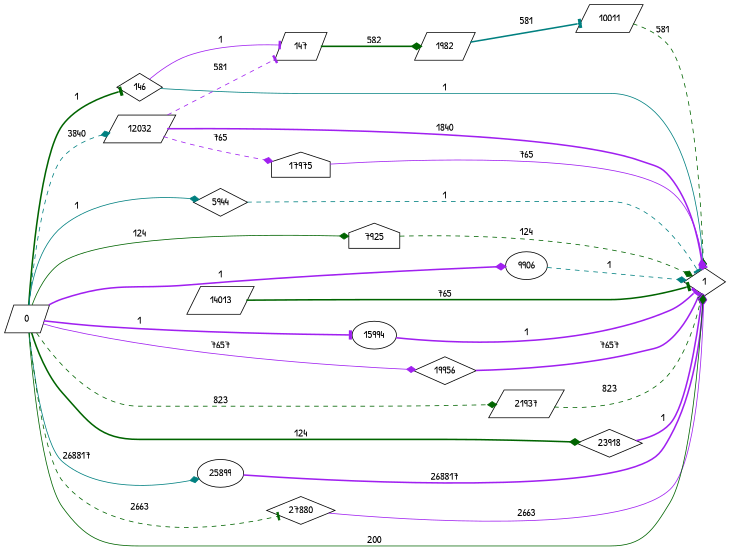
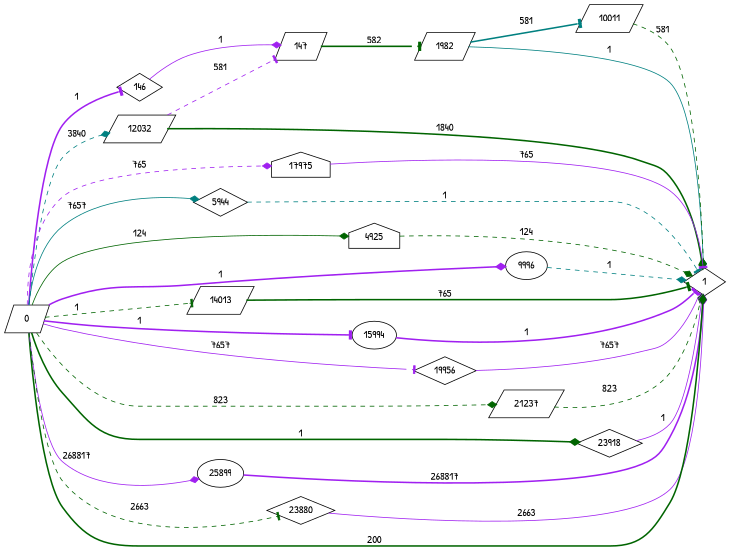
edge "147" -> "1982": arrowhead diamond -> tee
edge "146" -> "147": arrowhead tee -> diamond
edge "146" -> "1": now "1982" -> "1"
edge "12032" -> "1": color purple -> darkgreen
edge "12032" -> "17975": now "0" -> "17975"
edge "0" -> "146": color darkgreen -> purple
edge "0" -> "5944": label "1" -> "7657"
node "7925": label "7925" -> "4925"
node "9906": label "9906" -> "9996"
edge "0" -> "14013": added, label "1"
edge "0" -> "19956": arrowhead diamond -> tee
edge "19956" -> "1": style bold -> solid
node "21937": label "21937" -> "21237"
edge "23918" -> "1": style bold -> solid
edge "0" -> "23918": label "124" -> "1"
edge "0" -> "25899": color teal -> purple
node "27880": label "27880" -> "23880"
edge "0" -> "1": style solid -> bold
